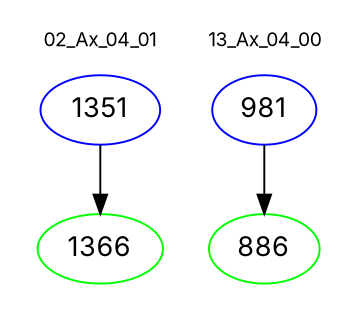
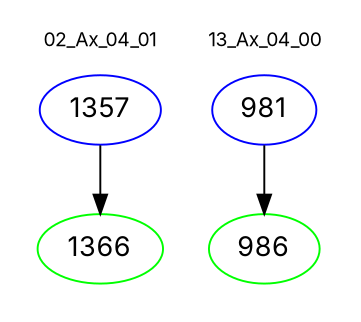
node "1351": label "1351" -> "1357"
node "886": label "886" -> "986"
